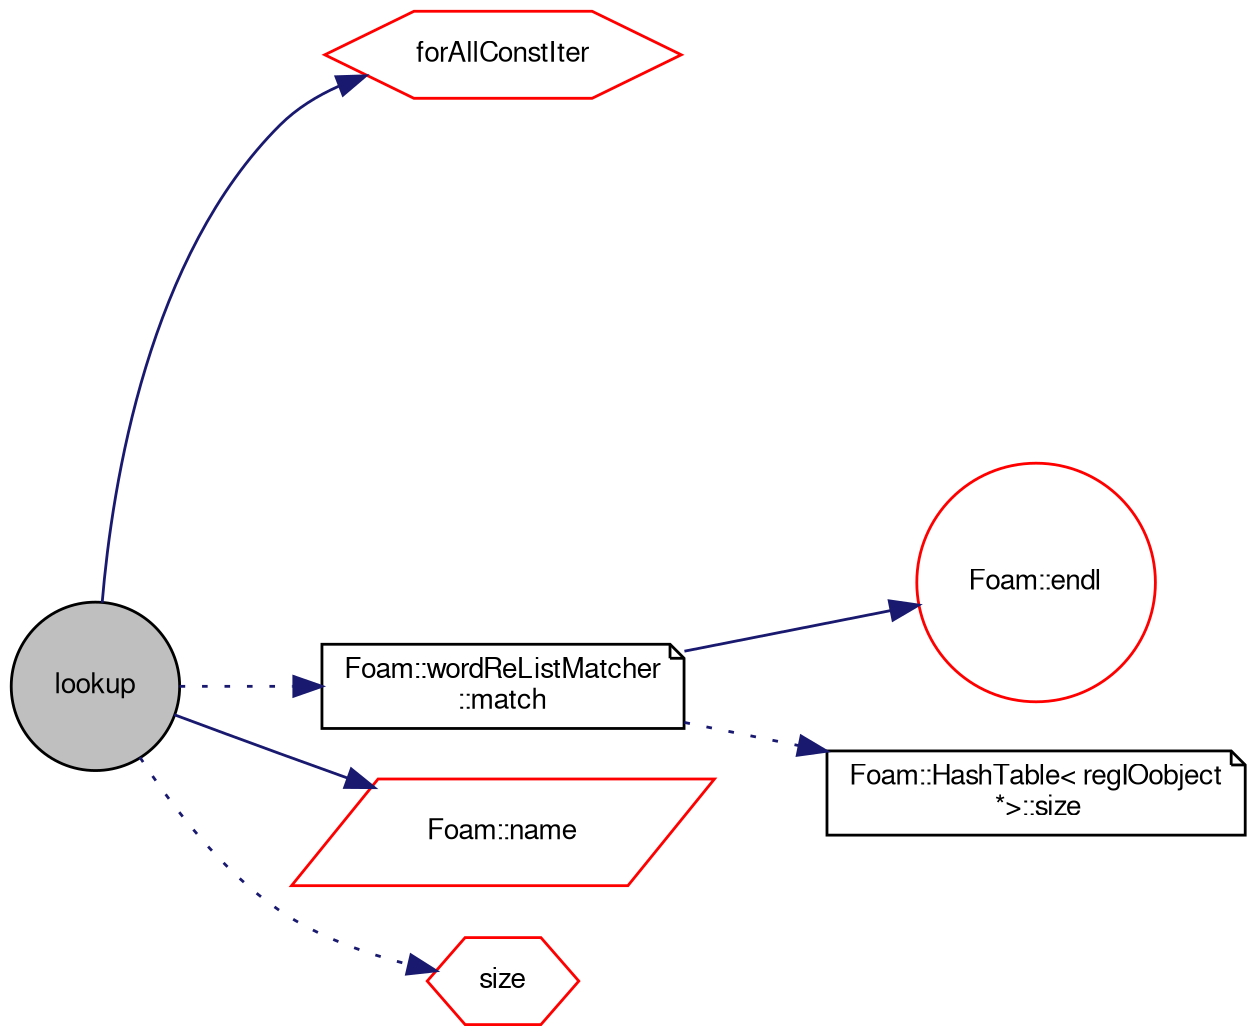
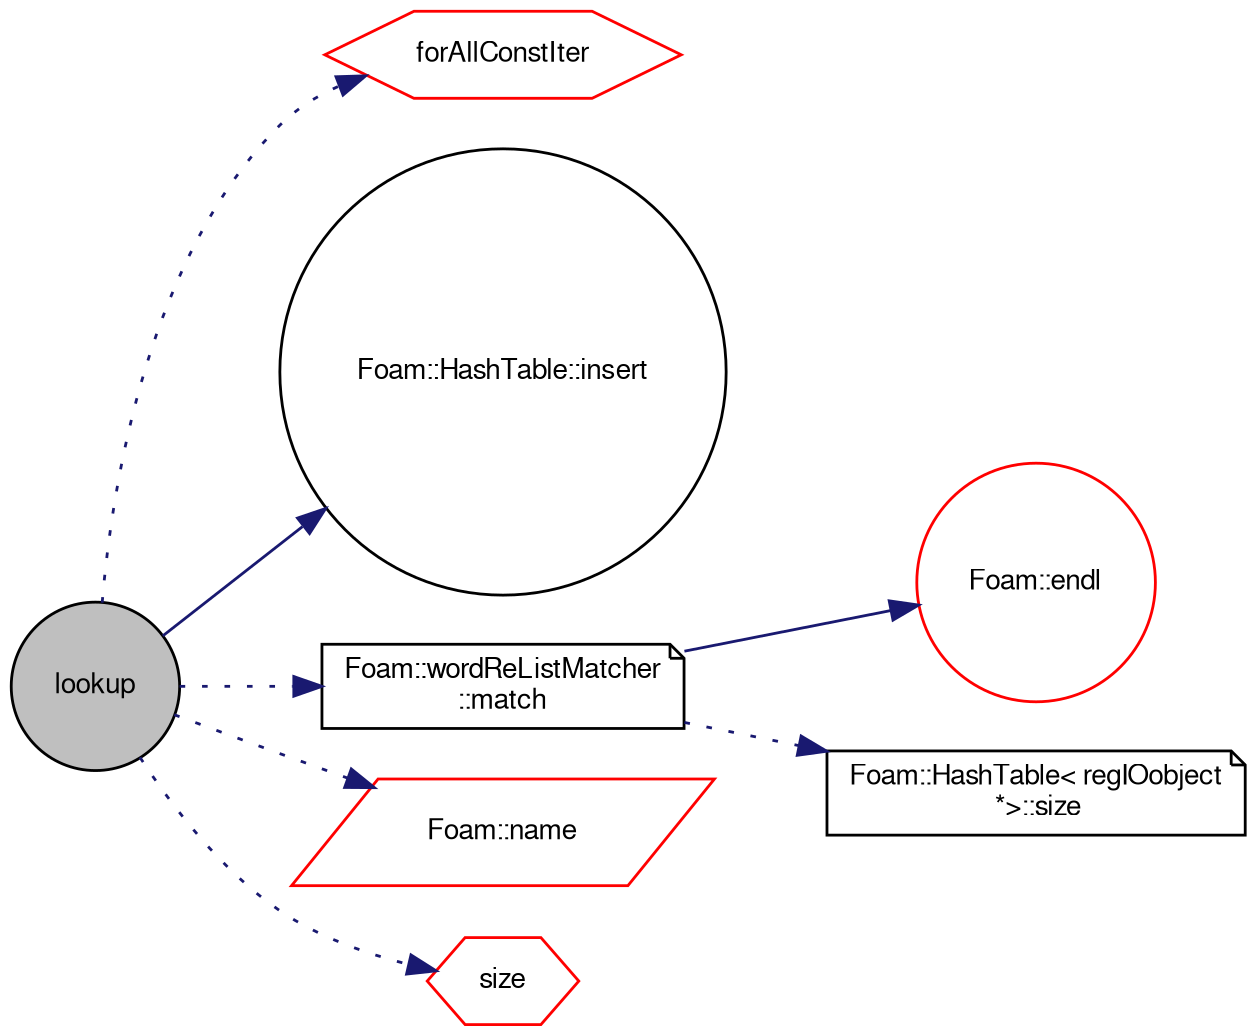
edge "lookup" -> "forAllConstIter": style solid -> dotted
node "Foam::HashTable::insert": added
edge "lookup" -> "Foam::name": style solid -> dotted
